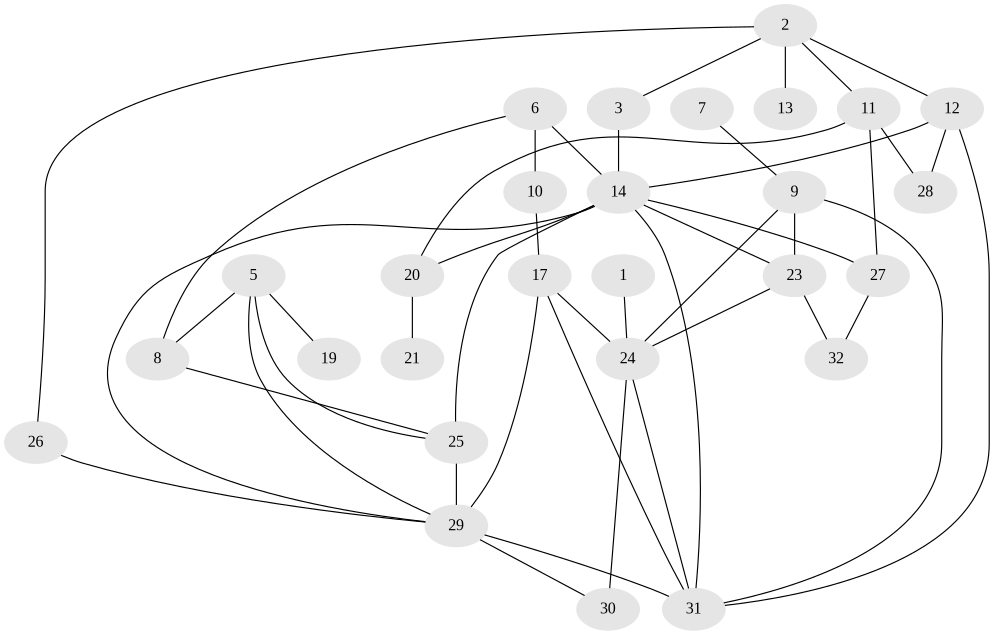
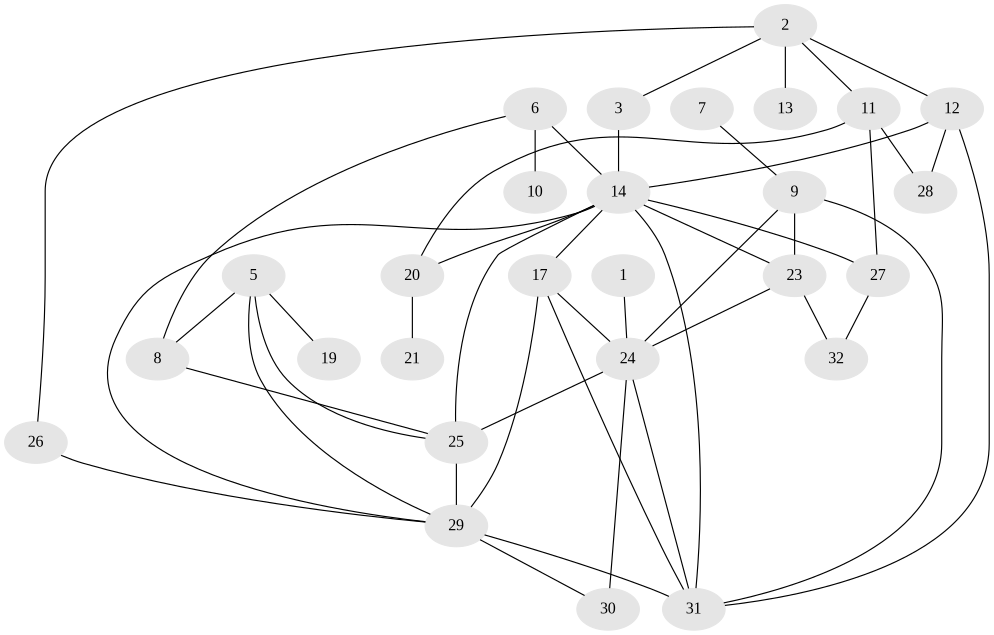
edge "10" -- "17": now "14" -- "17"
edge "24" -- "25": added
